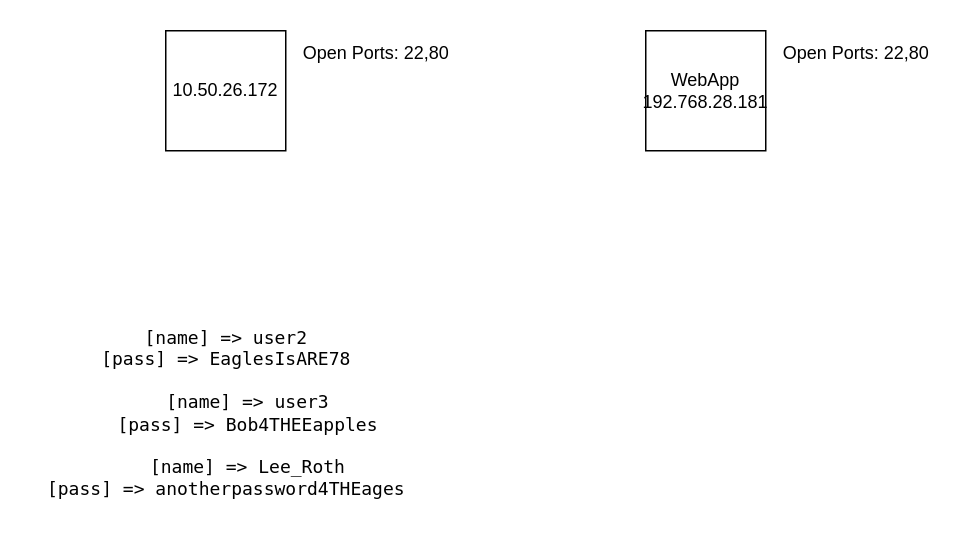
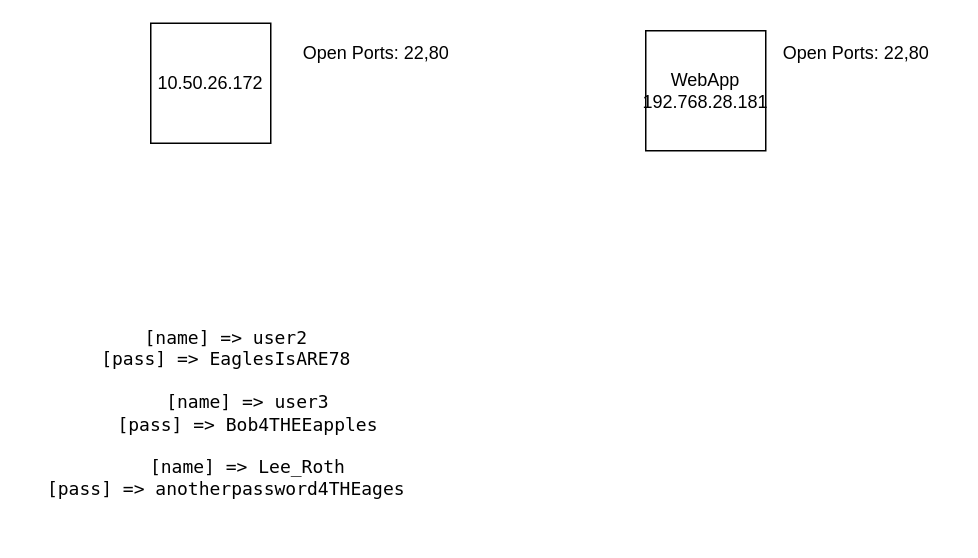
node "10.50.26.172": moved (226, 91) -> (211, 83)
